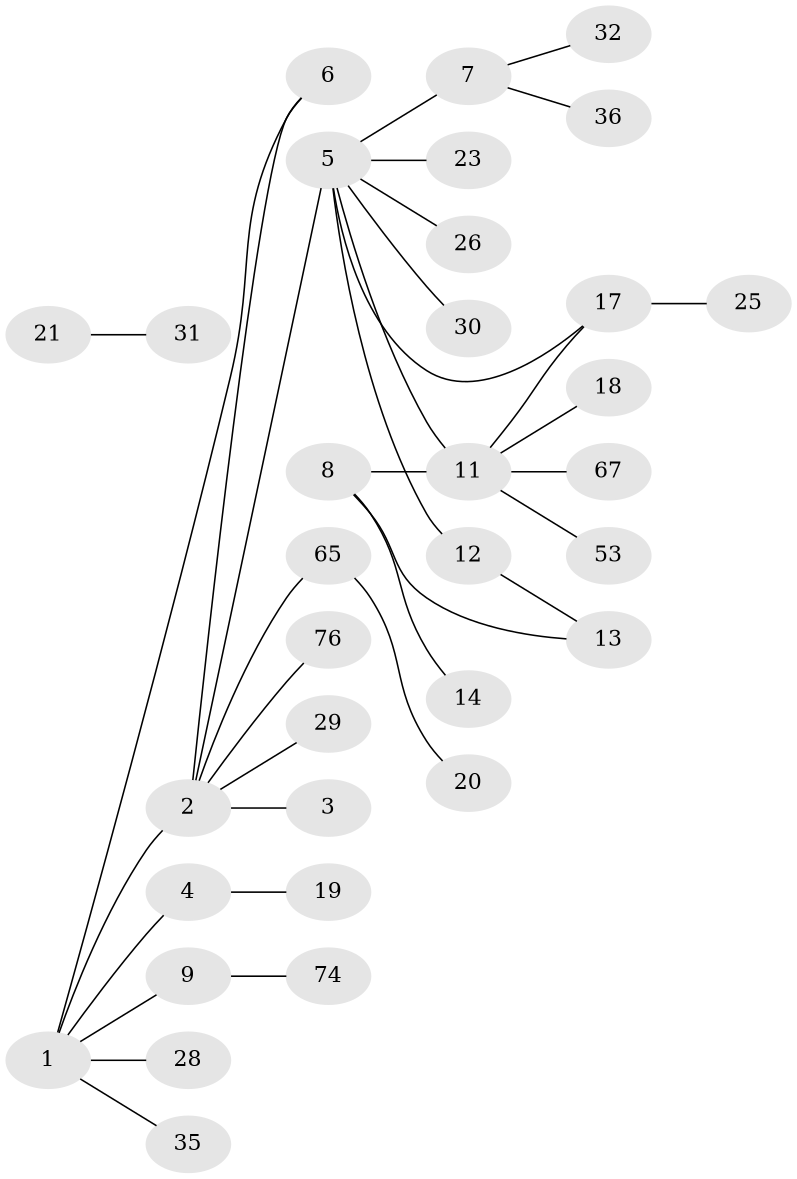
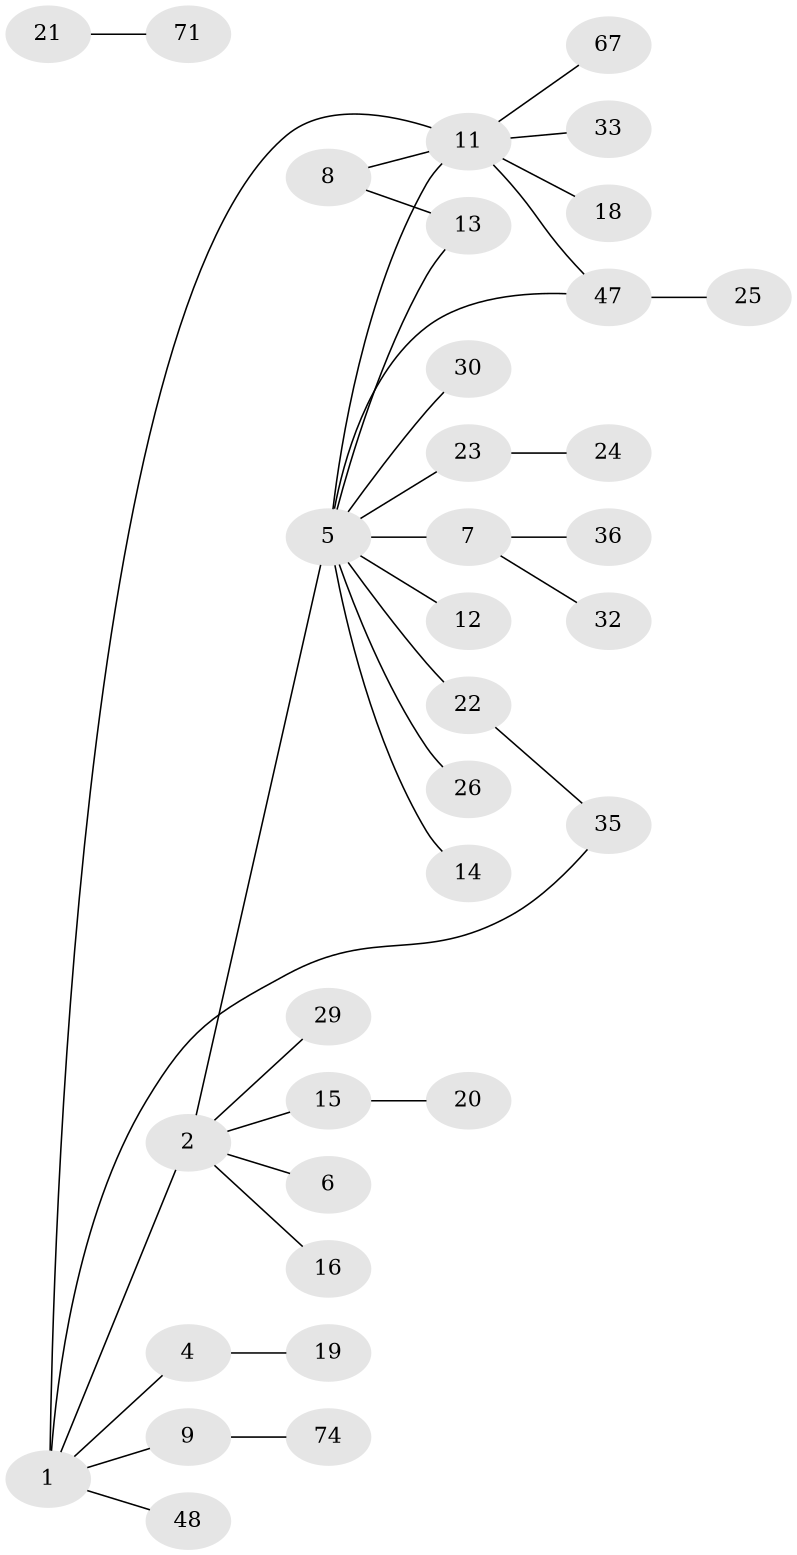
node "17": label "17" -> "47"
node "31": label "31" -> "71"
node "24": added
node "65": label "65" -> "15"
node "53": label "53" -> "33"
edge "6" -- "1": now "11" -- "1"
edge "8" -- "14": now "5" -- "14"
edge "12" -- "13": now "5" -- "13"
node "76": label "76" -> "16"
node "22": added
node "3": removed
node "28": label "28" -> "48"
